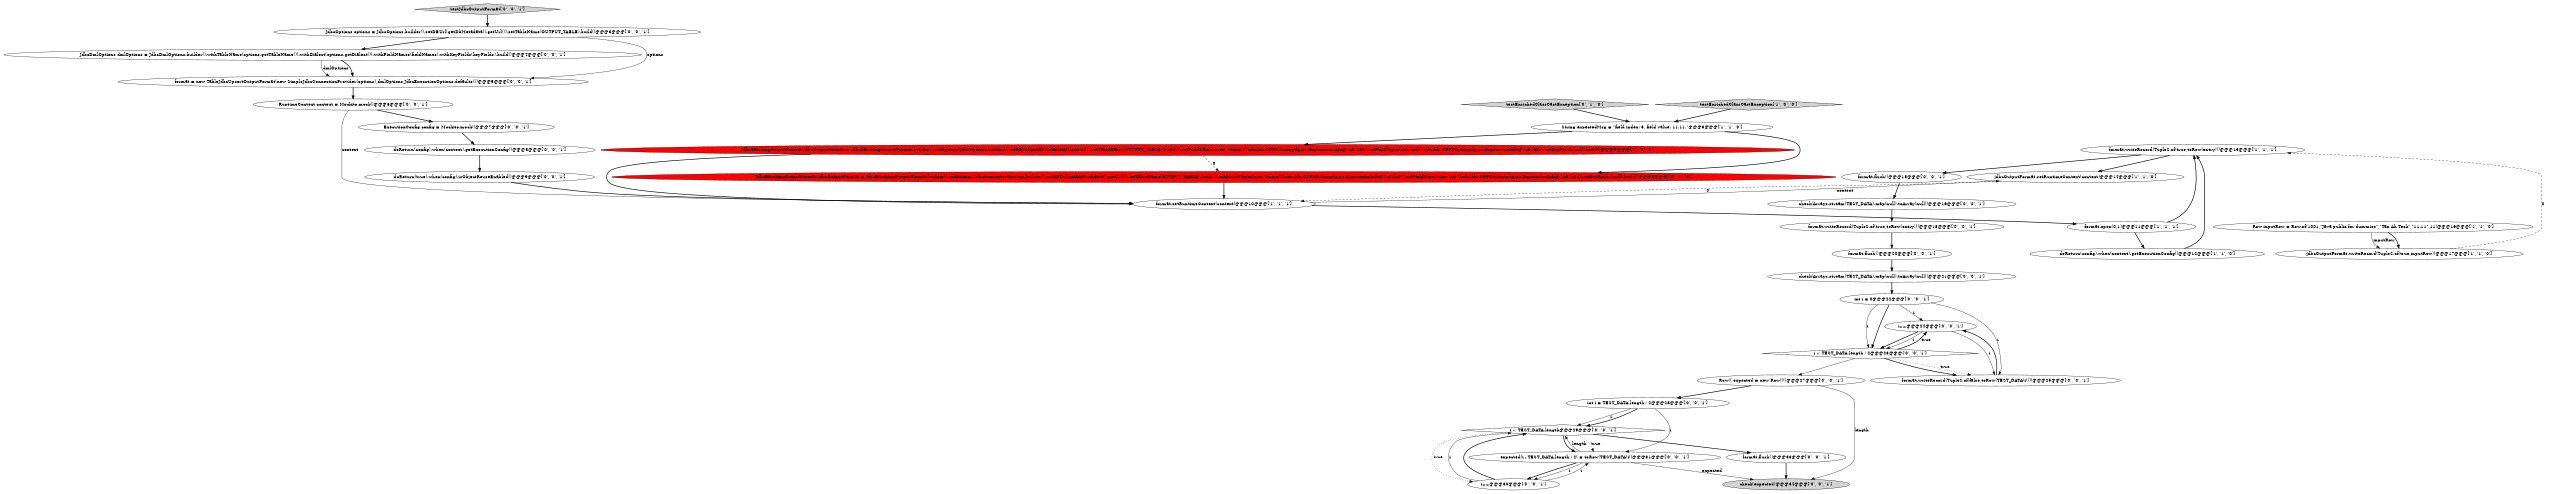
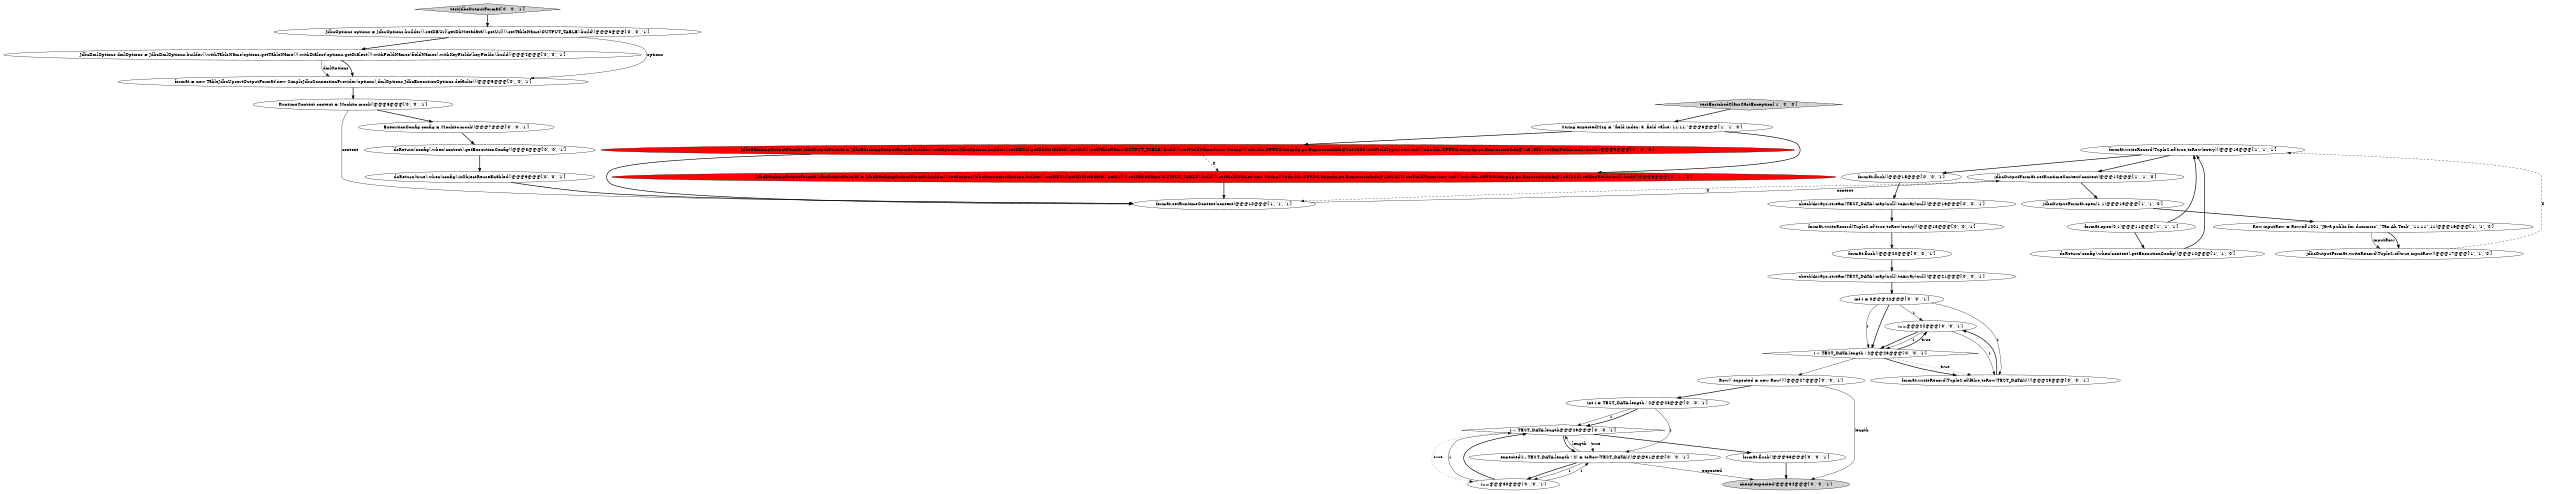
node "testEnrichedClassCastException['0', '1', '0']": removed
node "jdbcOutputFormat.open(1,1)@@@15@@@['1', '1', '0']": added
edge "format.setRuntimeContext(context)@@@10@@@['1', '1', '1']" -> "format.open(0,1)@@@11@@@['1', '1', '1']": removed
